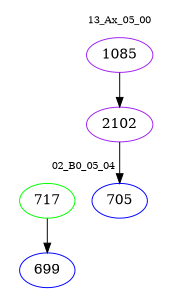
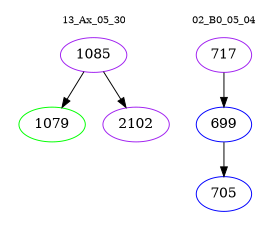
cluster "13_Ax_05_00": label "13_Ax_05_00" -> "13_Ax_05_30"
node "1079": added
edge "2102" -> "705": now "699" -> "705"
node "717": color green -> purple
